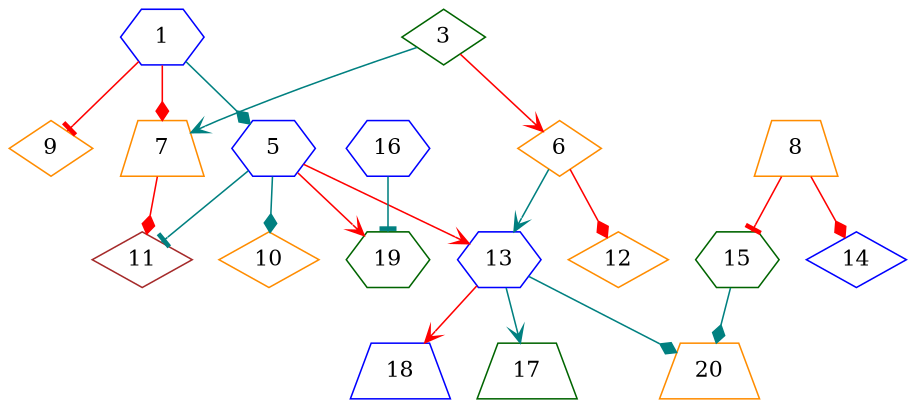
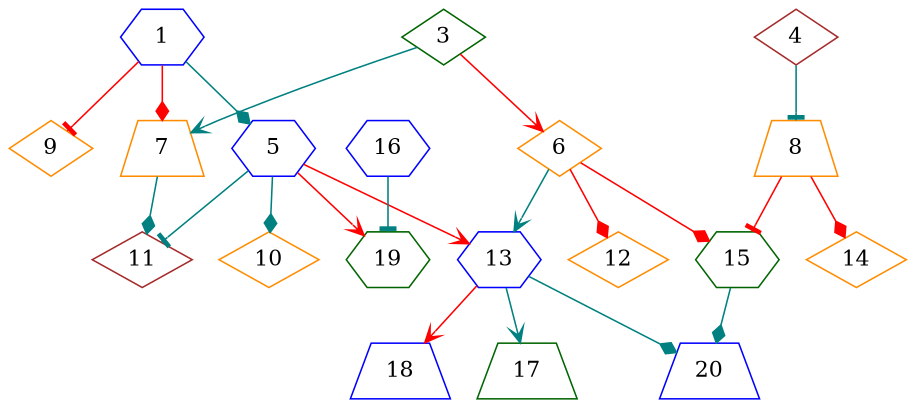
node "4": added
edge "7" -> "11": color red -> teal
edge "6" -> "15": added
node "14": color blue -> darkorange
node "20": color darkorange -> blue
